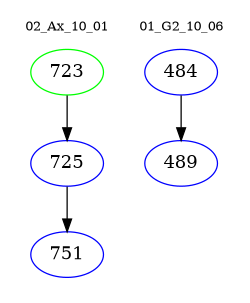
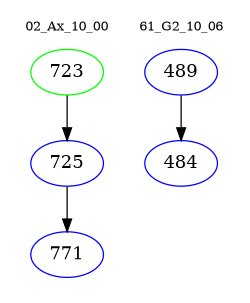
cluster "02_Ax_10_01": label "02_Ax_10_01" -> "02_Ax_10_00"
cluster "01_G2_10_06": label "01_G2_10_06" -> "61_G2_10_06"
edge "484" -> "489": reversed
node "751": label "751" -> "771"
